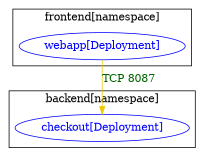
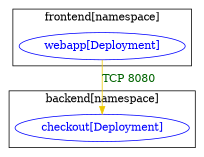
edge "webapp[Deployment]" -> "checkout[Deployment]": label "TCP 8087" -> "TCP 8080"
